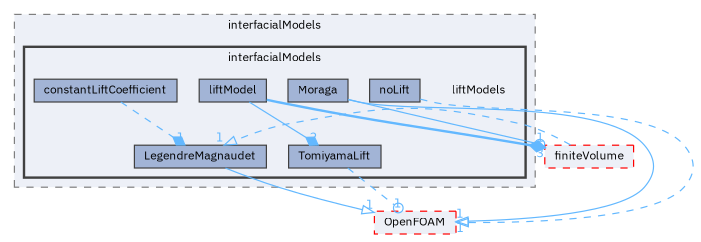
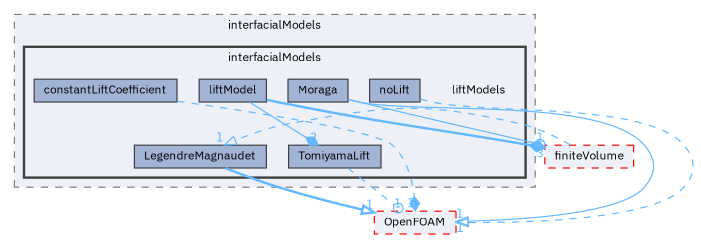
edge "constantLiftCoefficient" -> "LegendreMagnaudet": now "constantLiftCoefficient" -> "OpenFOAM"
edge "LegendreMagnaudet" -> "OpenFOAM": style solid -> bold
